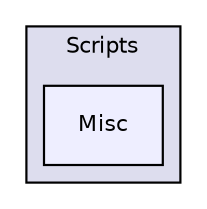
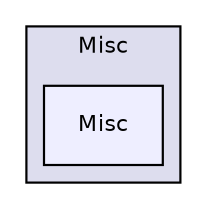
cluster "Scripts": label "Scripts" -> "Misc"
